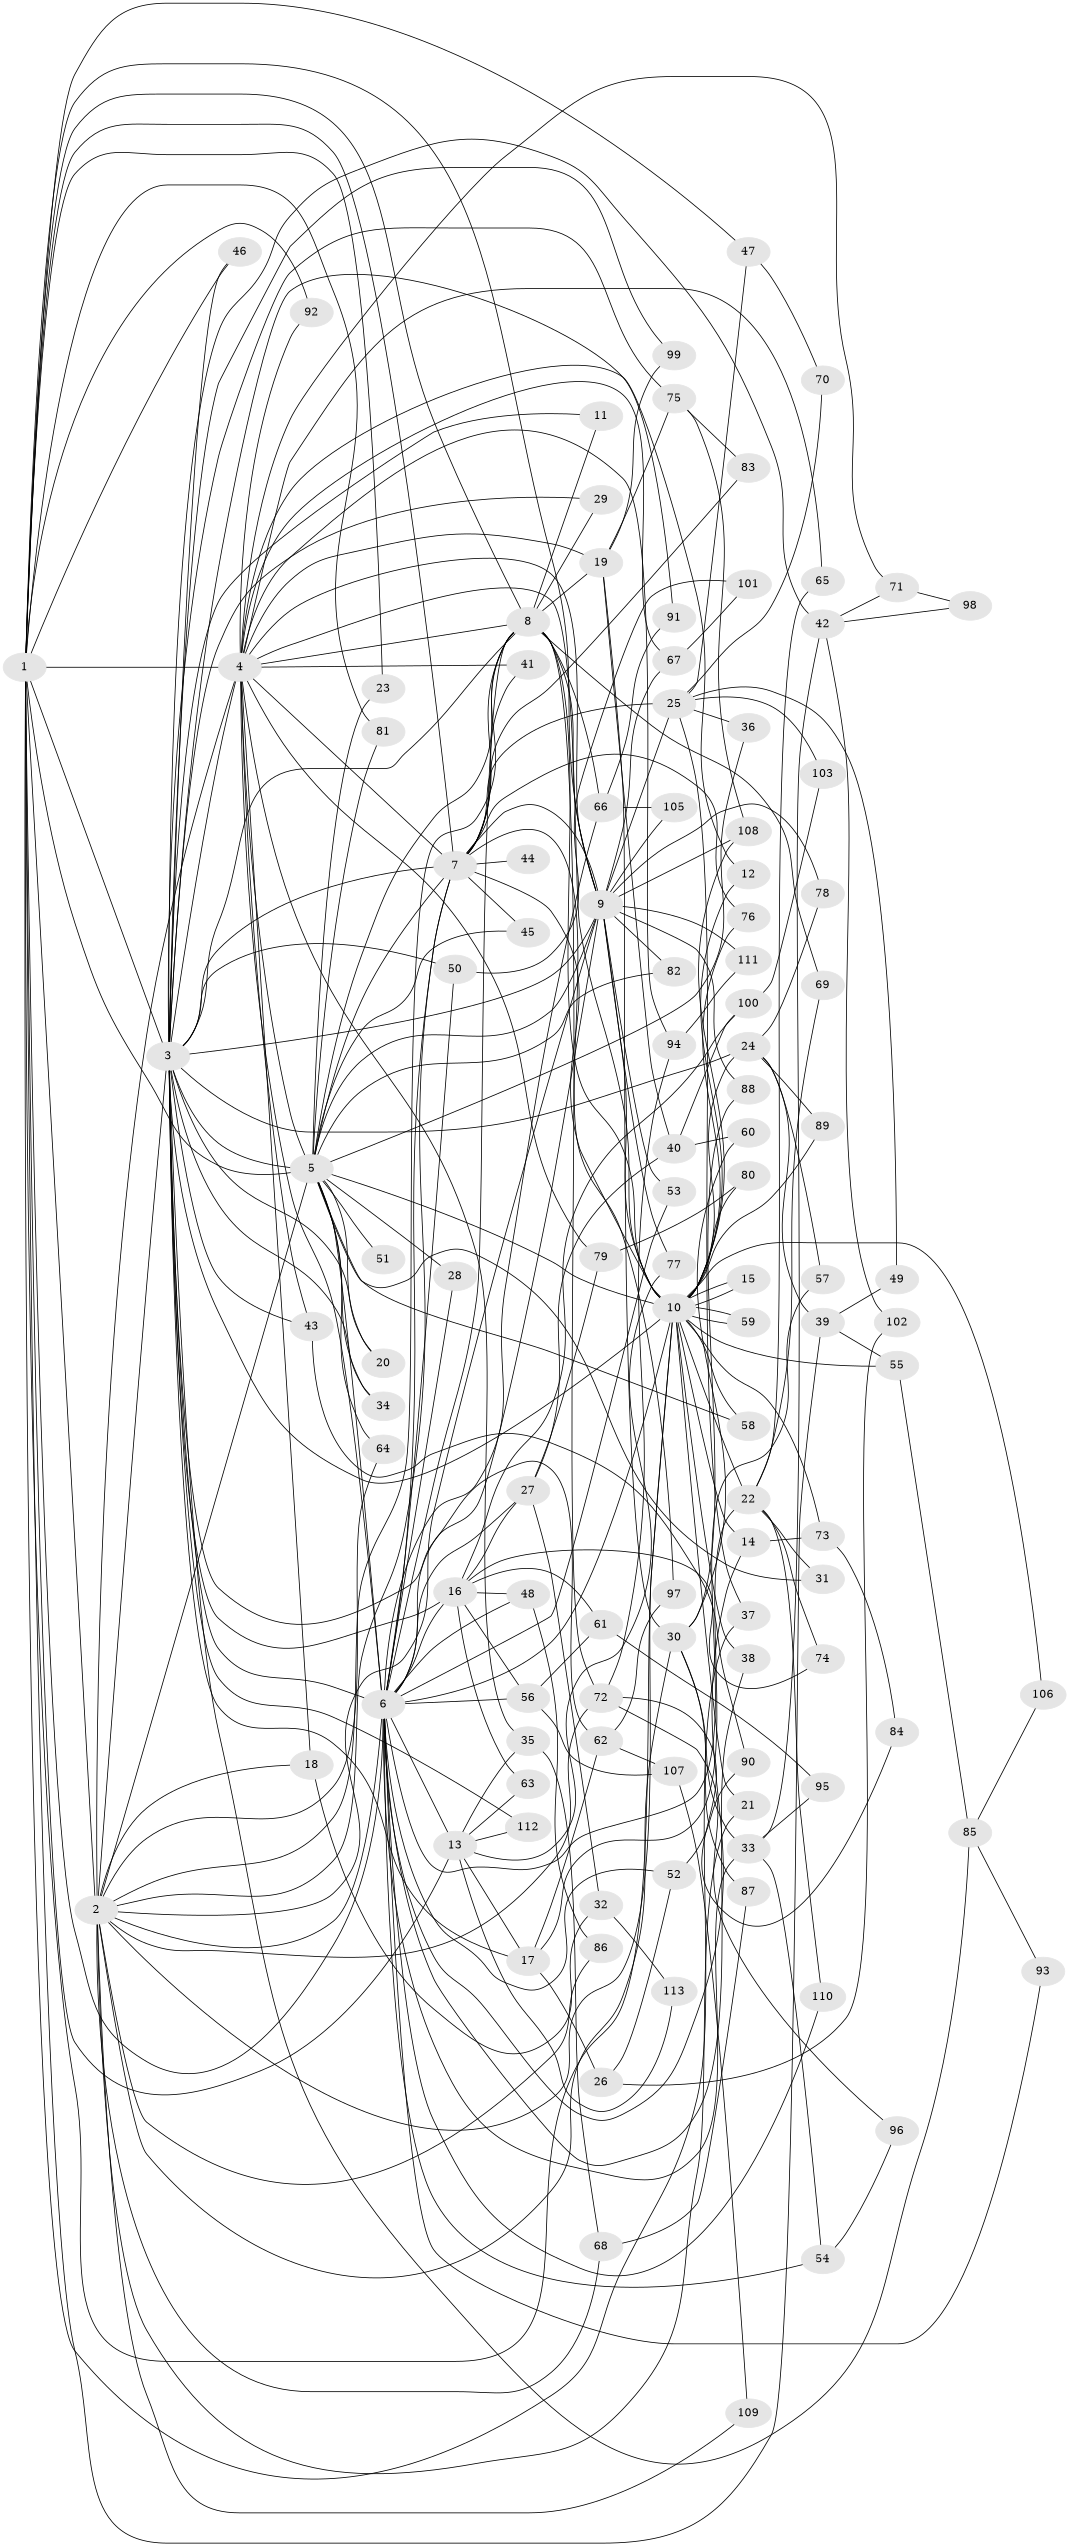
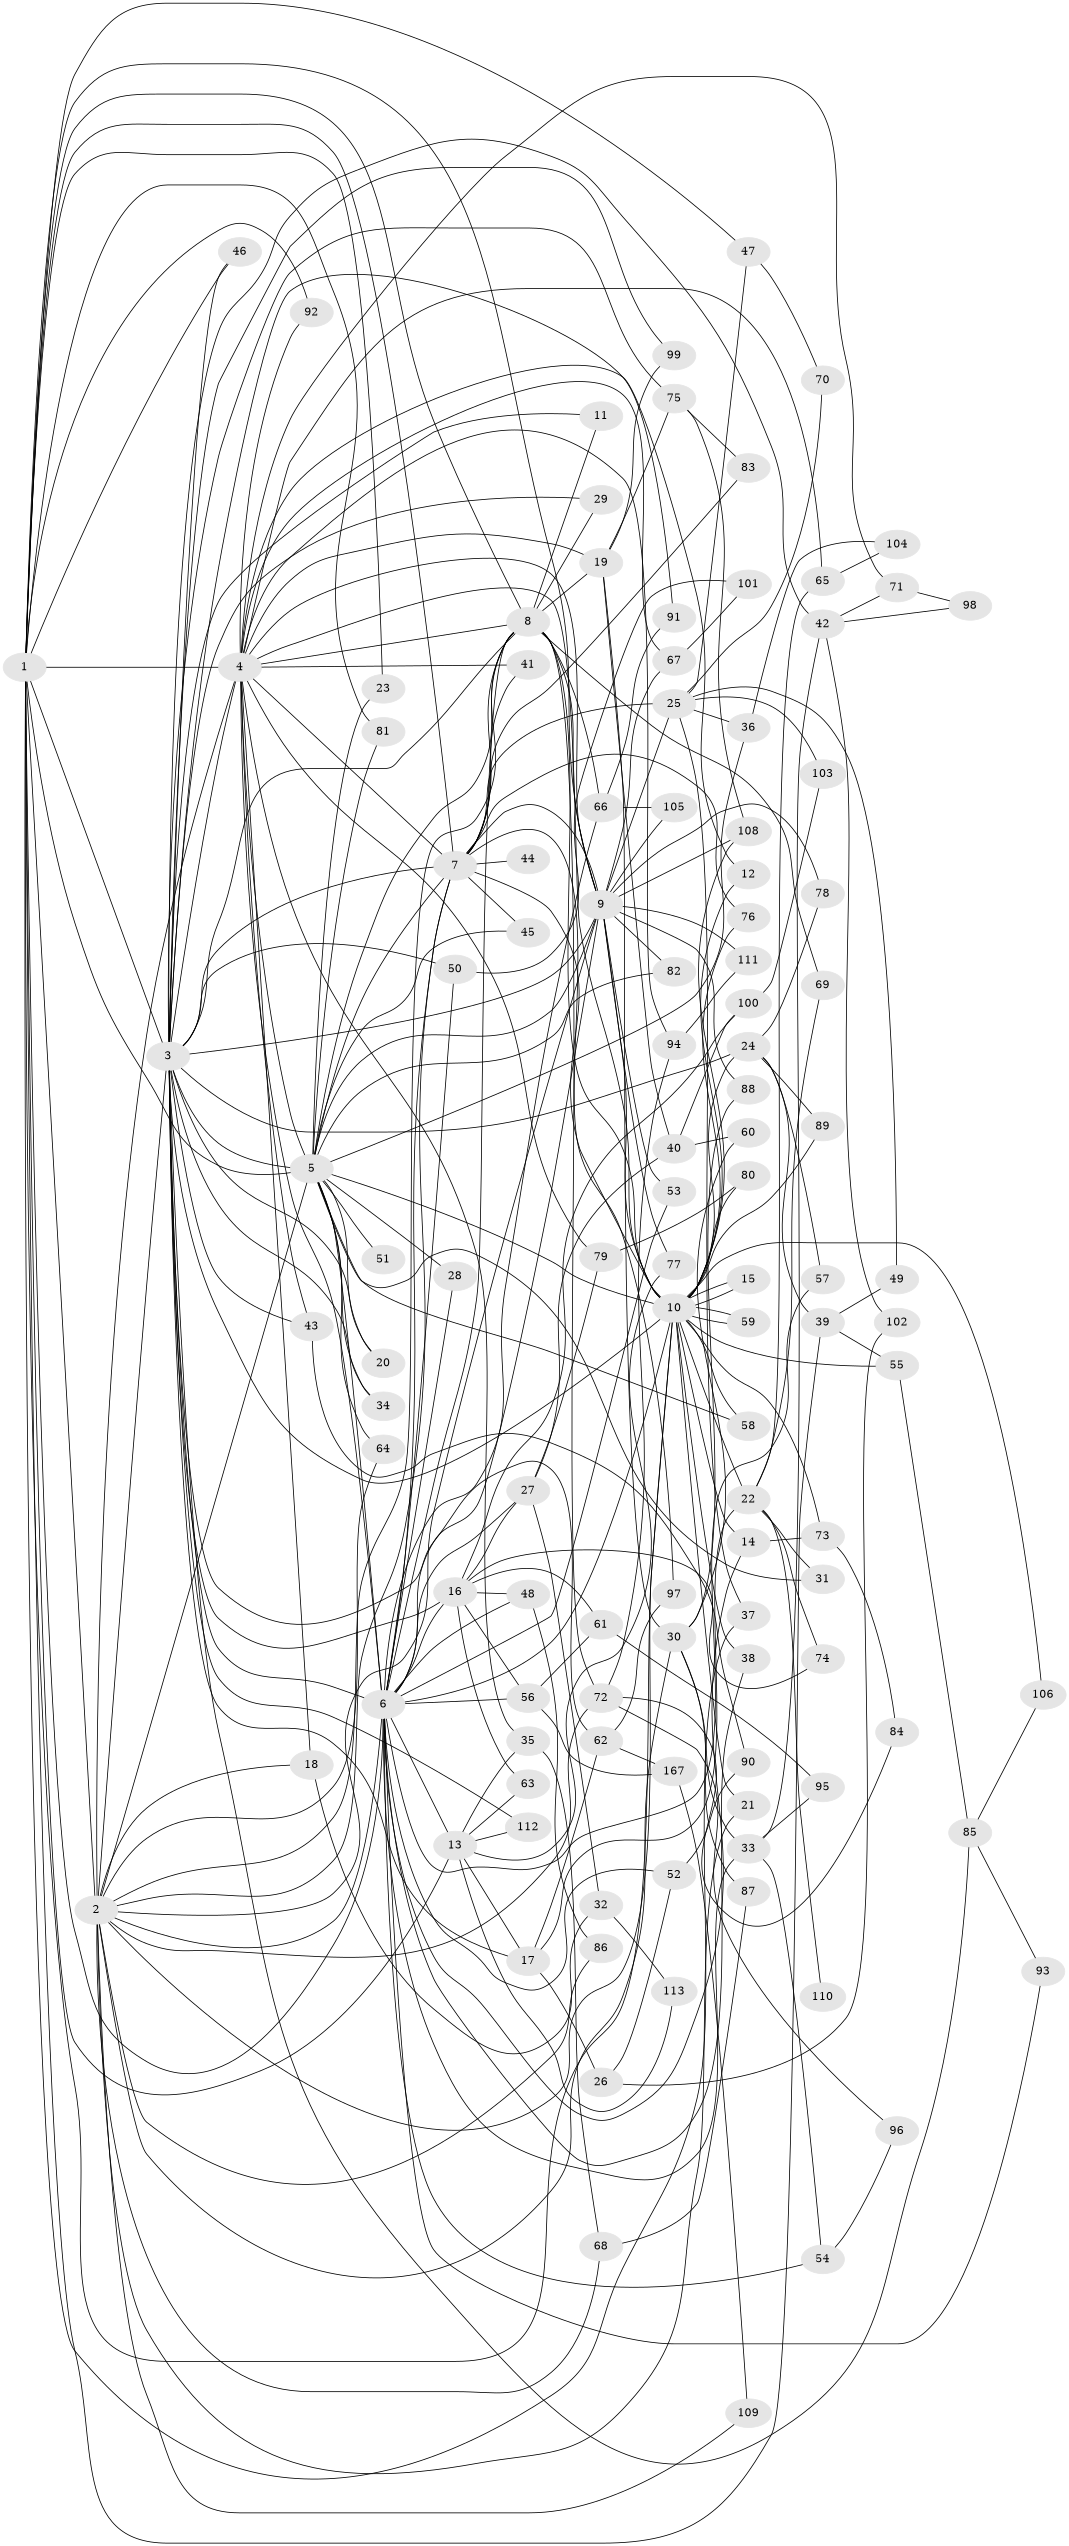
node "104": added
node "107": label "107" -> "167"
edge "6" -- "110": removed
